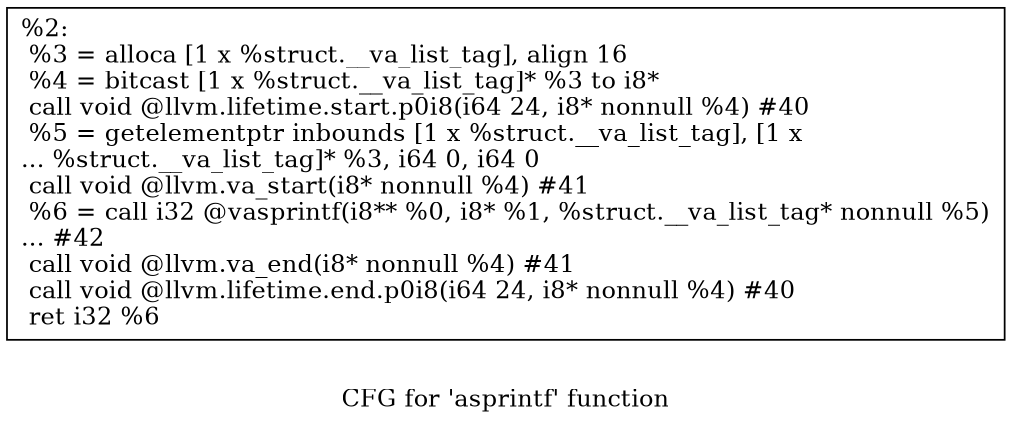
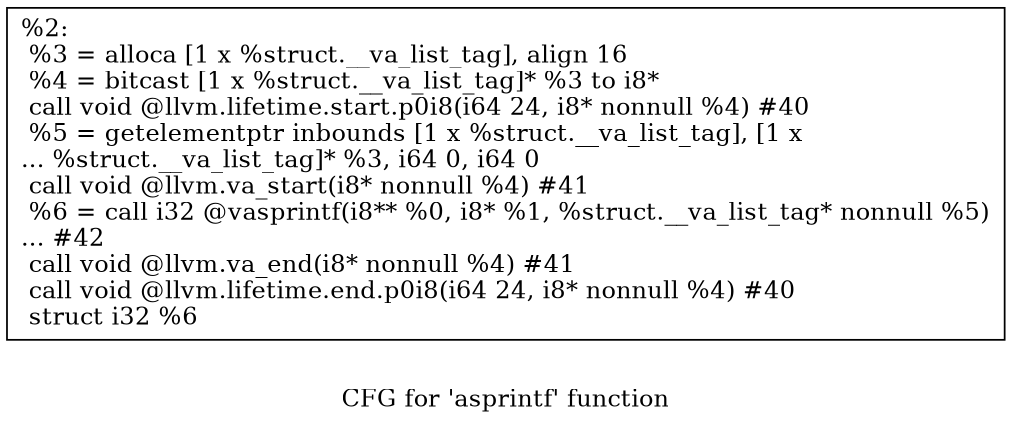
node "%2:": text "ret i32 %6" -> "struct i32 %6"
